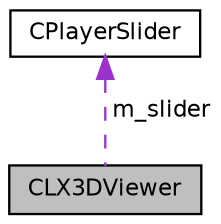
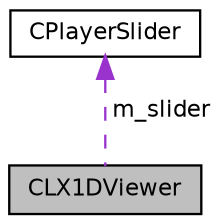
node "CLX3DViewer": label "CLX3DViewer" -> "CLX1DViewer"
